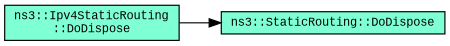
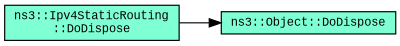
node "ns3::StaticRouting::DoDispose": label "ns3::StaticRouting::DoDispose" -> "ns3::Object::DoDispose"
